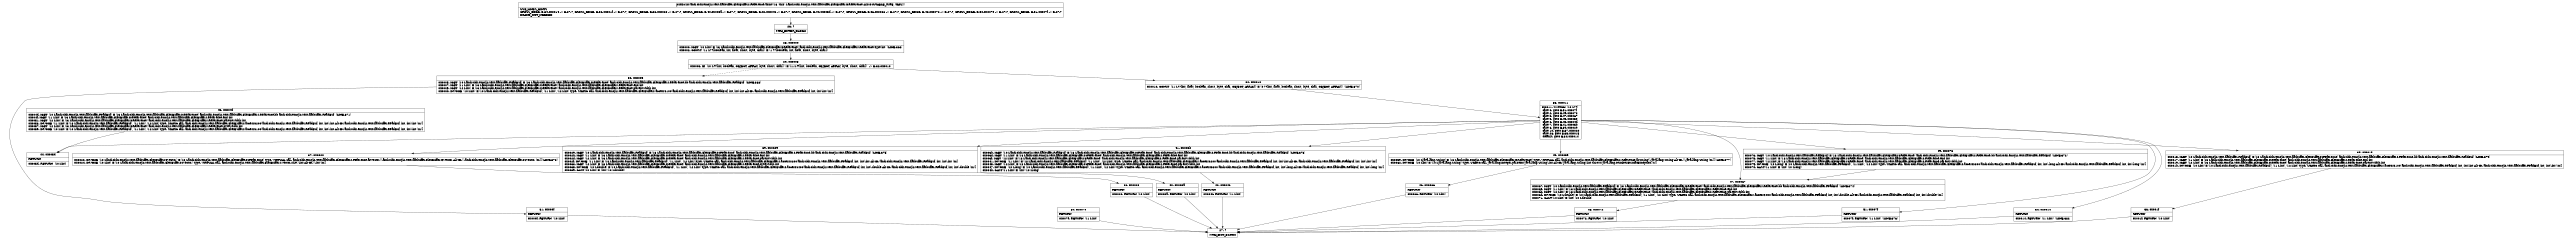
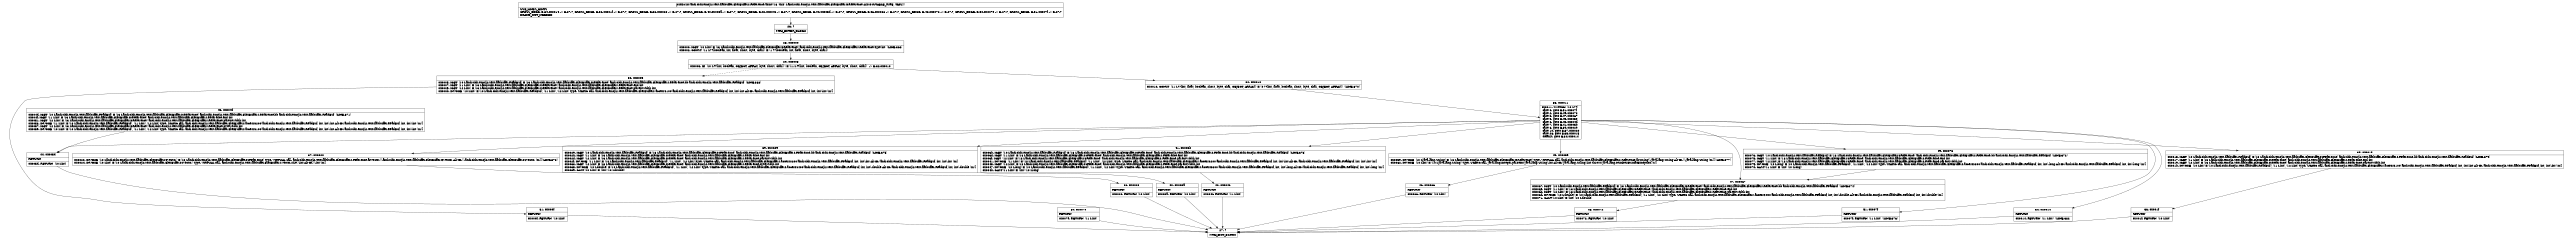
edge "44: 0x005d" -> "27: ?": added
